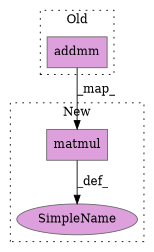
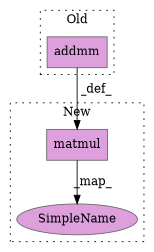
edge "addmm" -> "matmul": label "_map_" -> "_def_"
edge "matmul" -> "SimpleName": label "_def_" -> "_map_"
